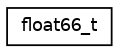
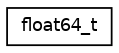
node "float66_t": label "float66_t" -> "float64_t"
